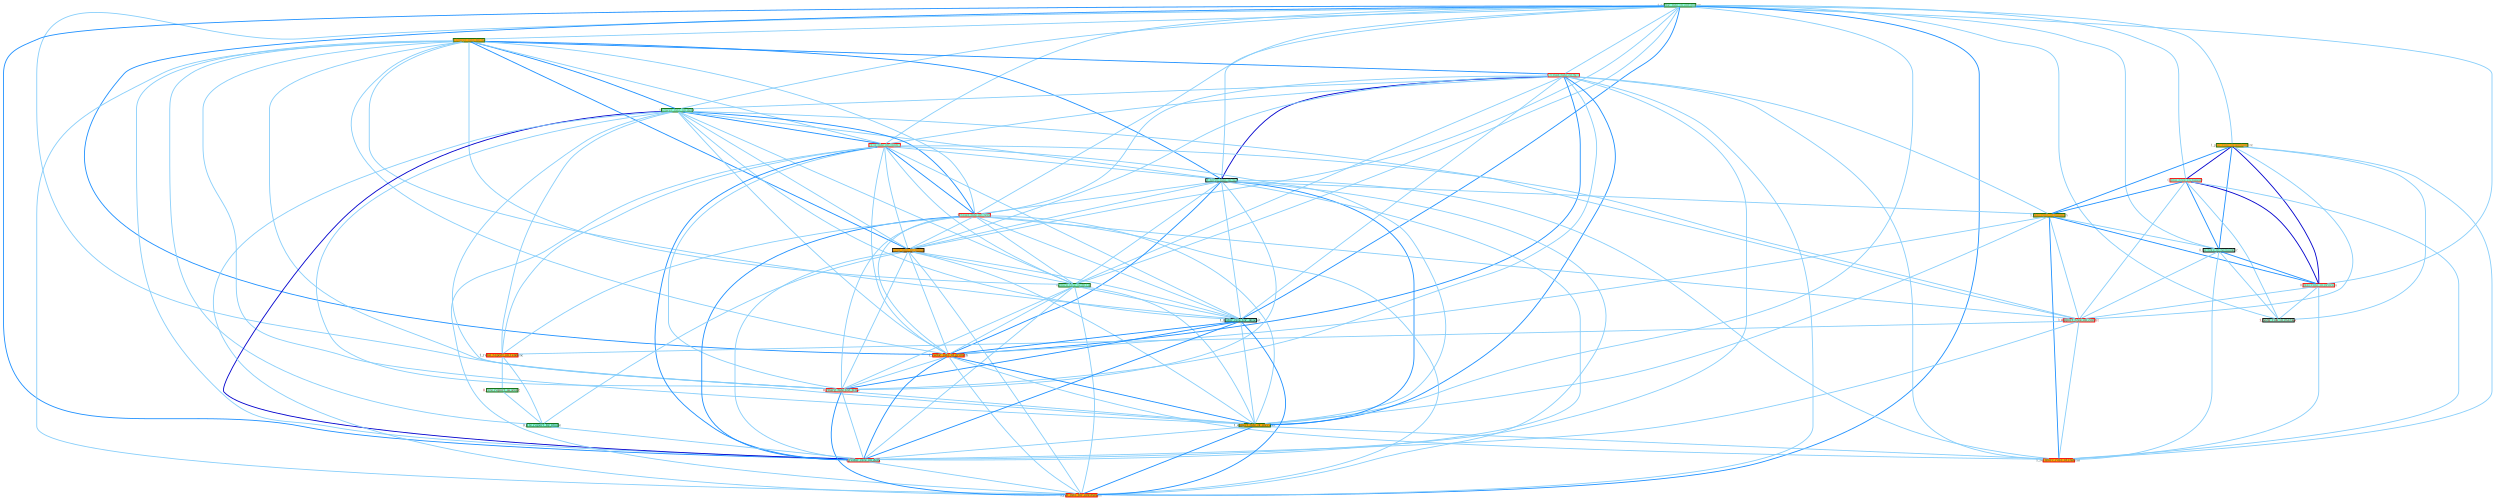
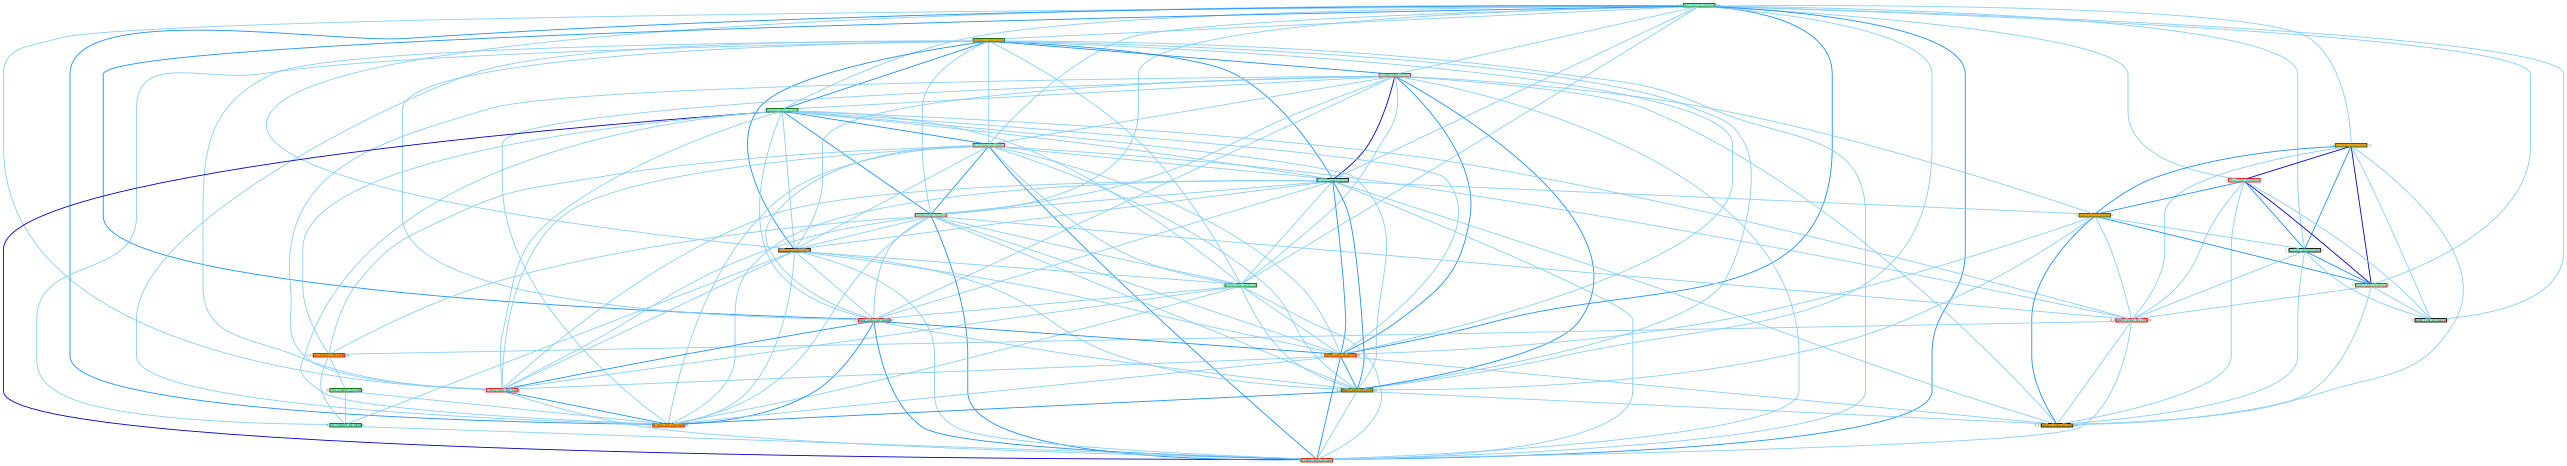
node "1_reduc_rate_for_deposit": color black -> red
edge "0_charg_rate_for_time" -- "1_expect_rate_of_increas": removed
node "1_reinforc_role_of_institut": color red -> black
edge "1_reduc_rate_on_debt" -- "1_lift_rate_for_entitynam": now "0_cite_report_as_sourc" -- "1_lift_rate_for_entitynam"
